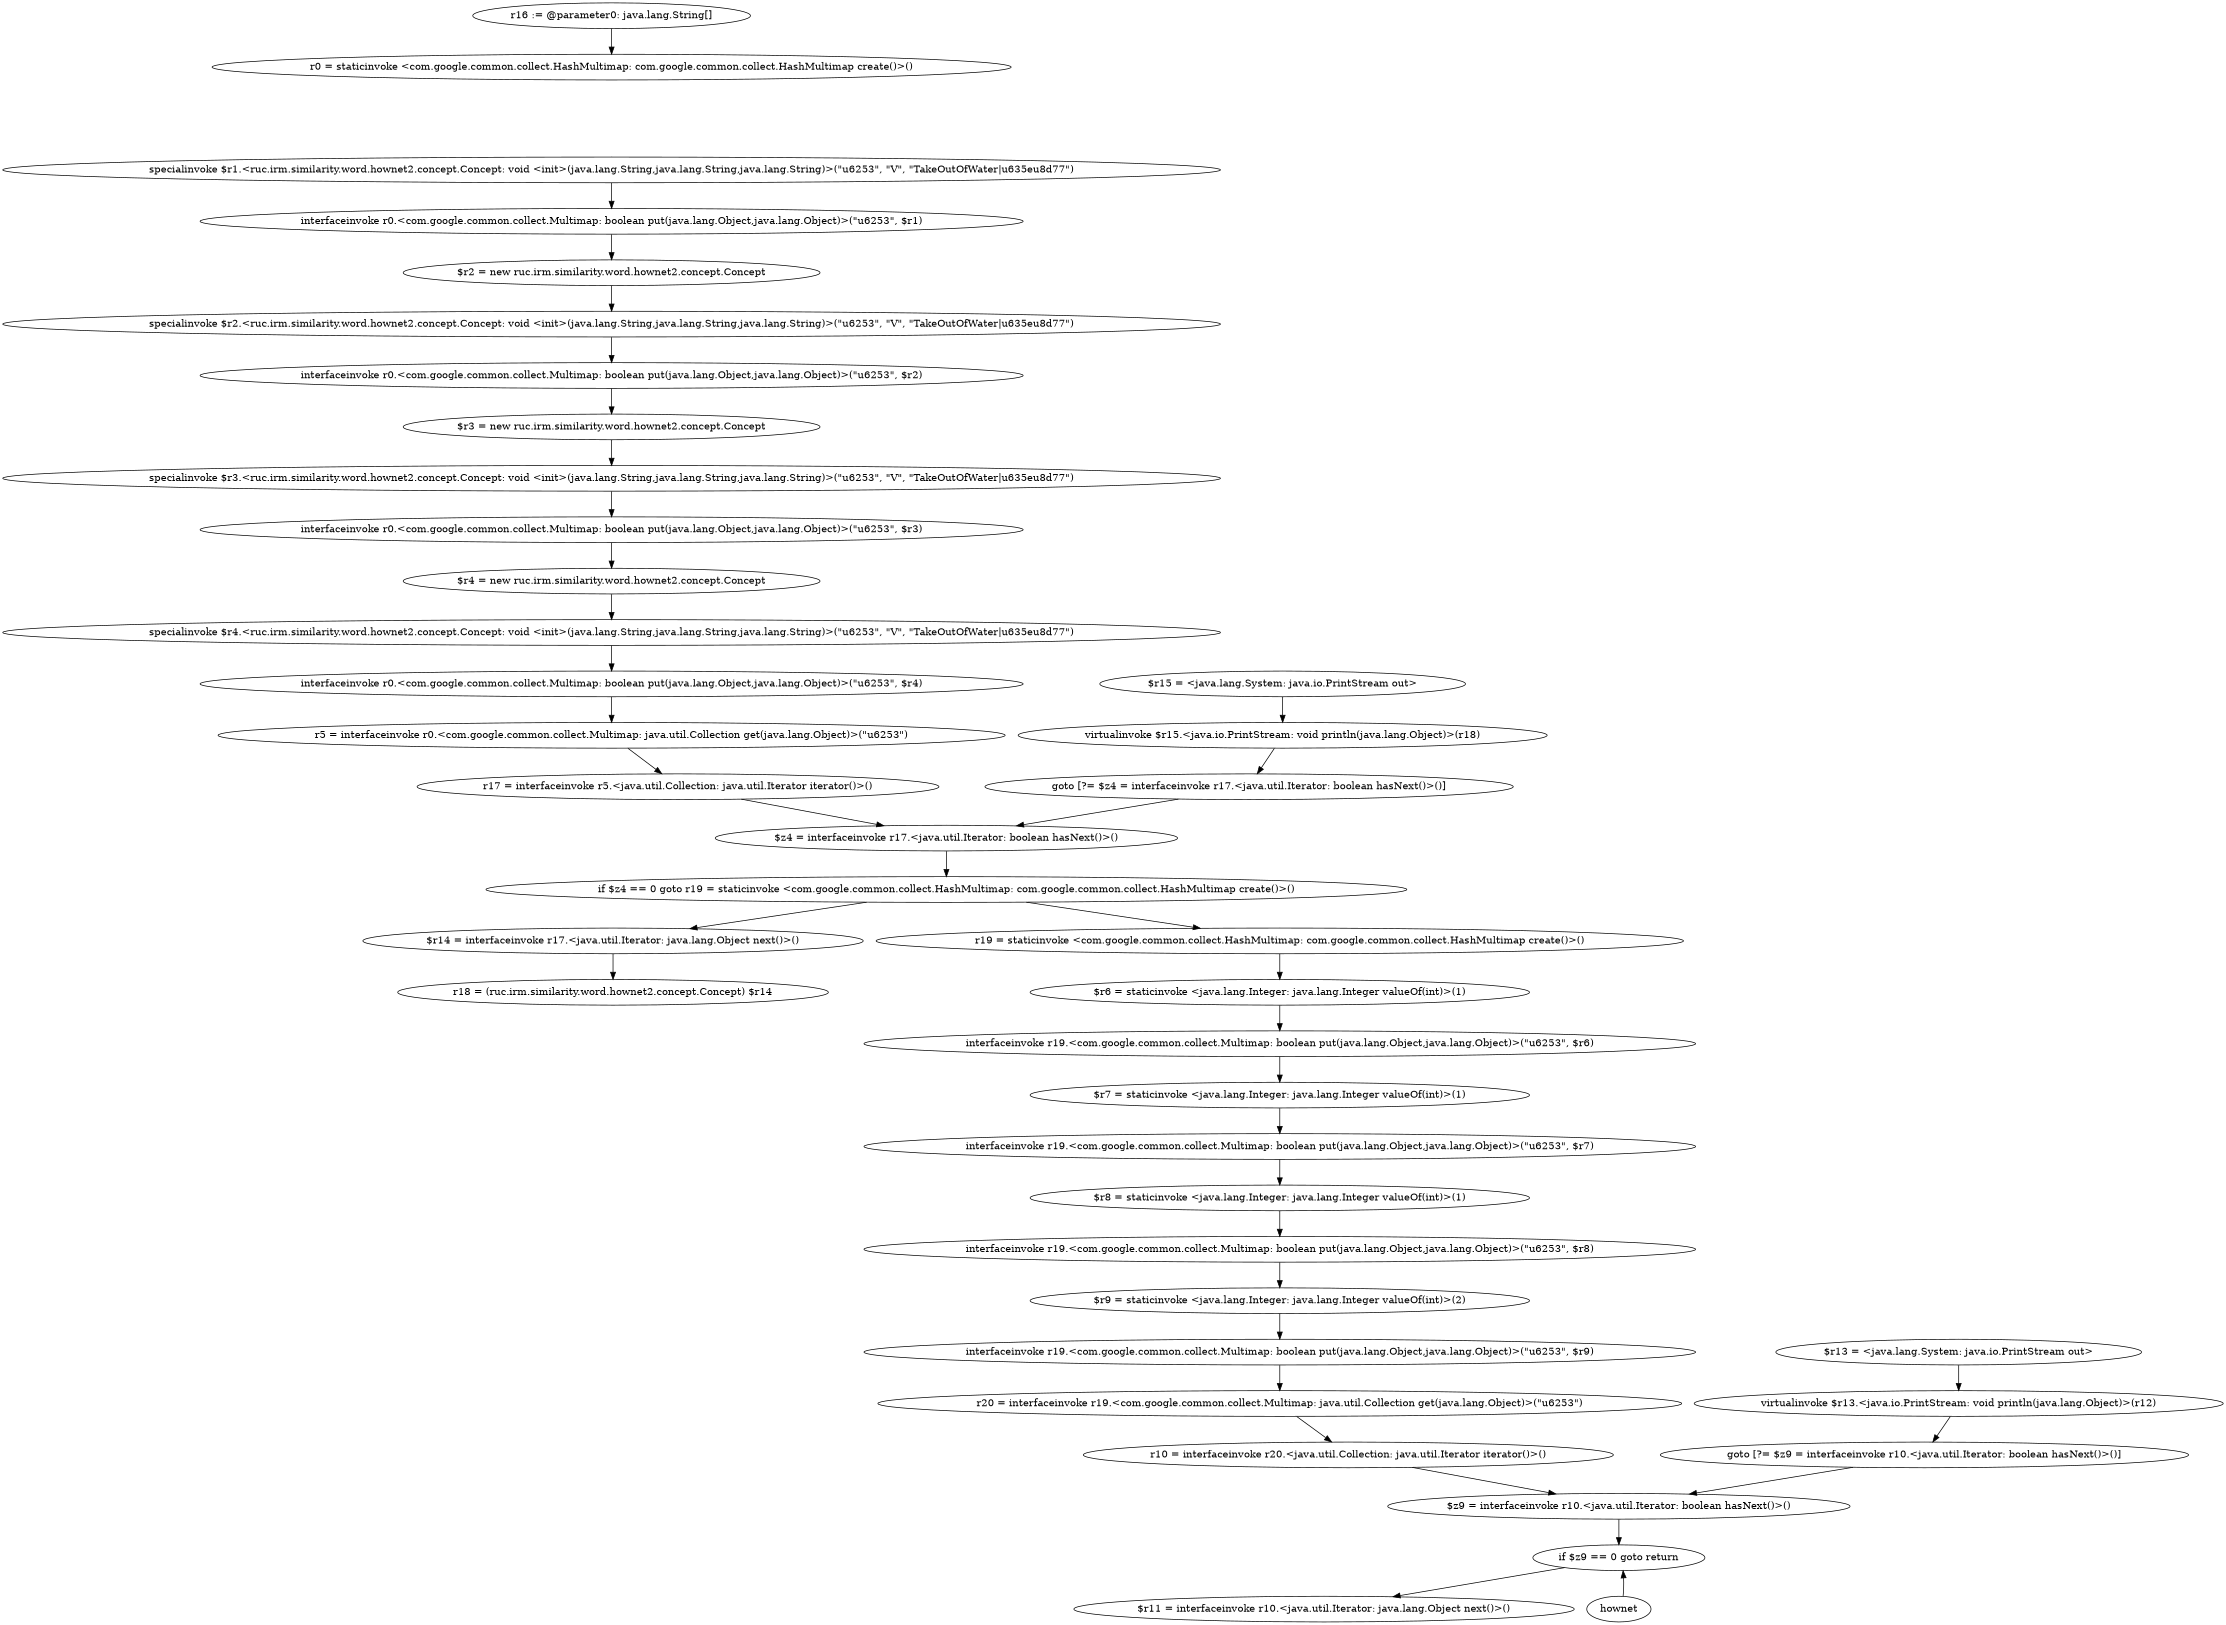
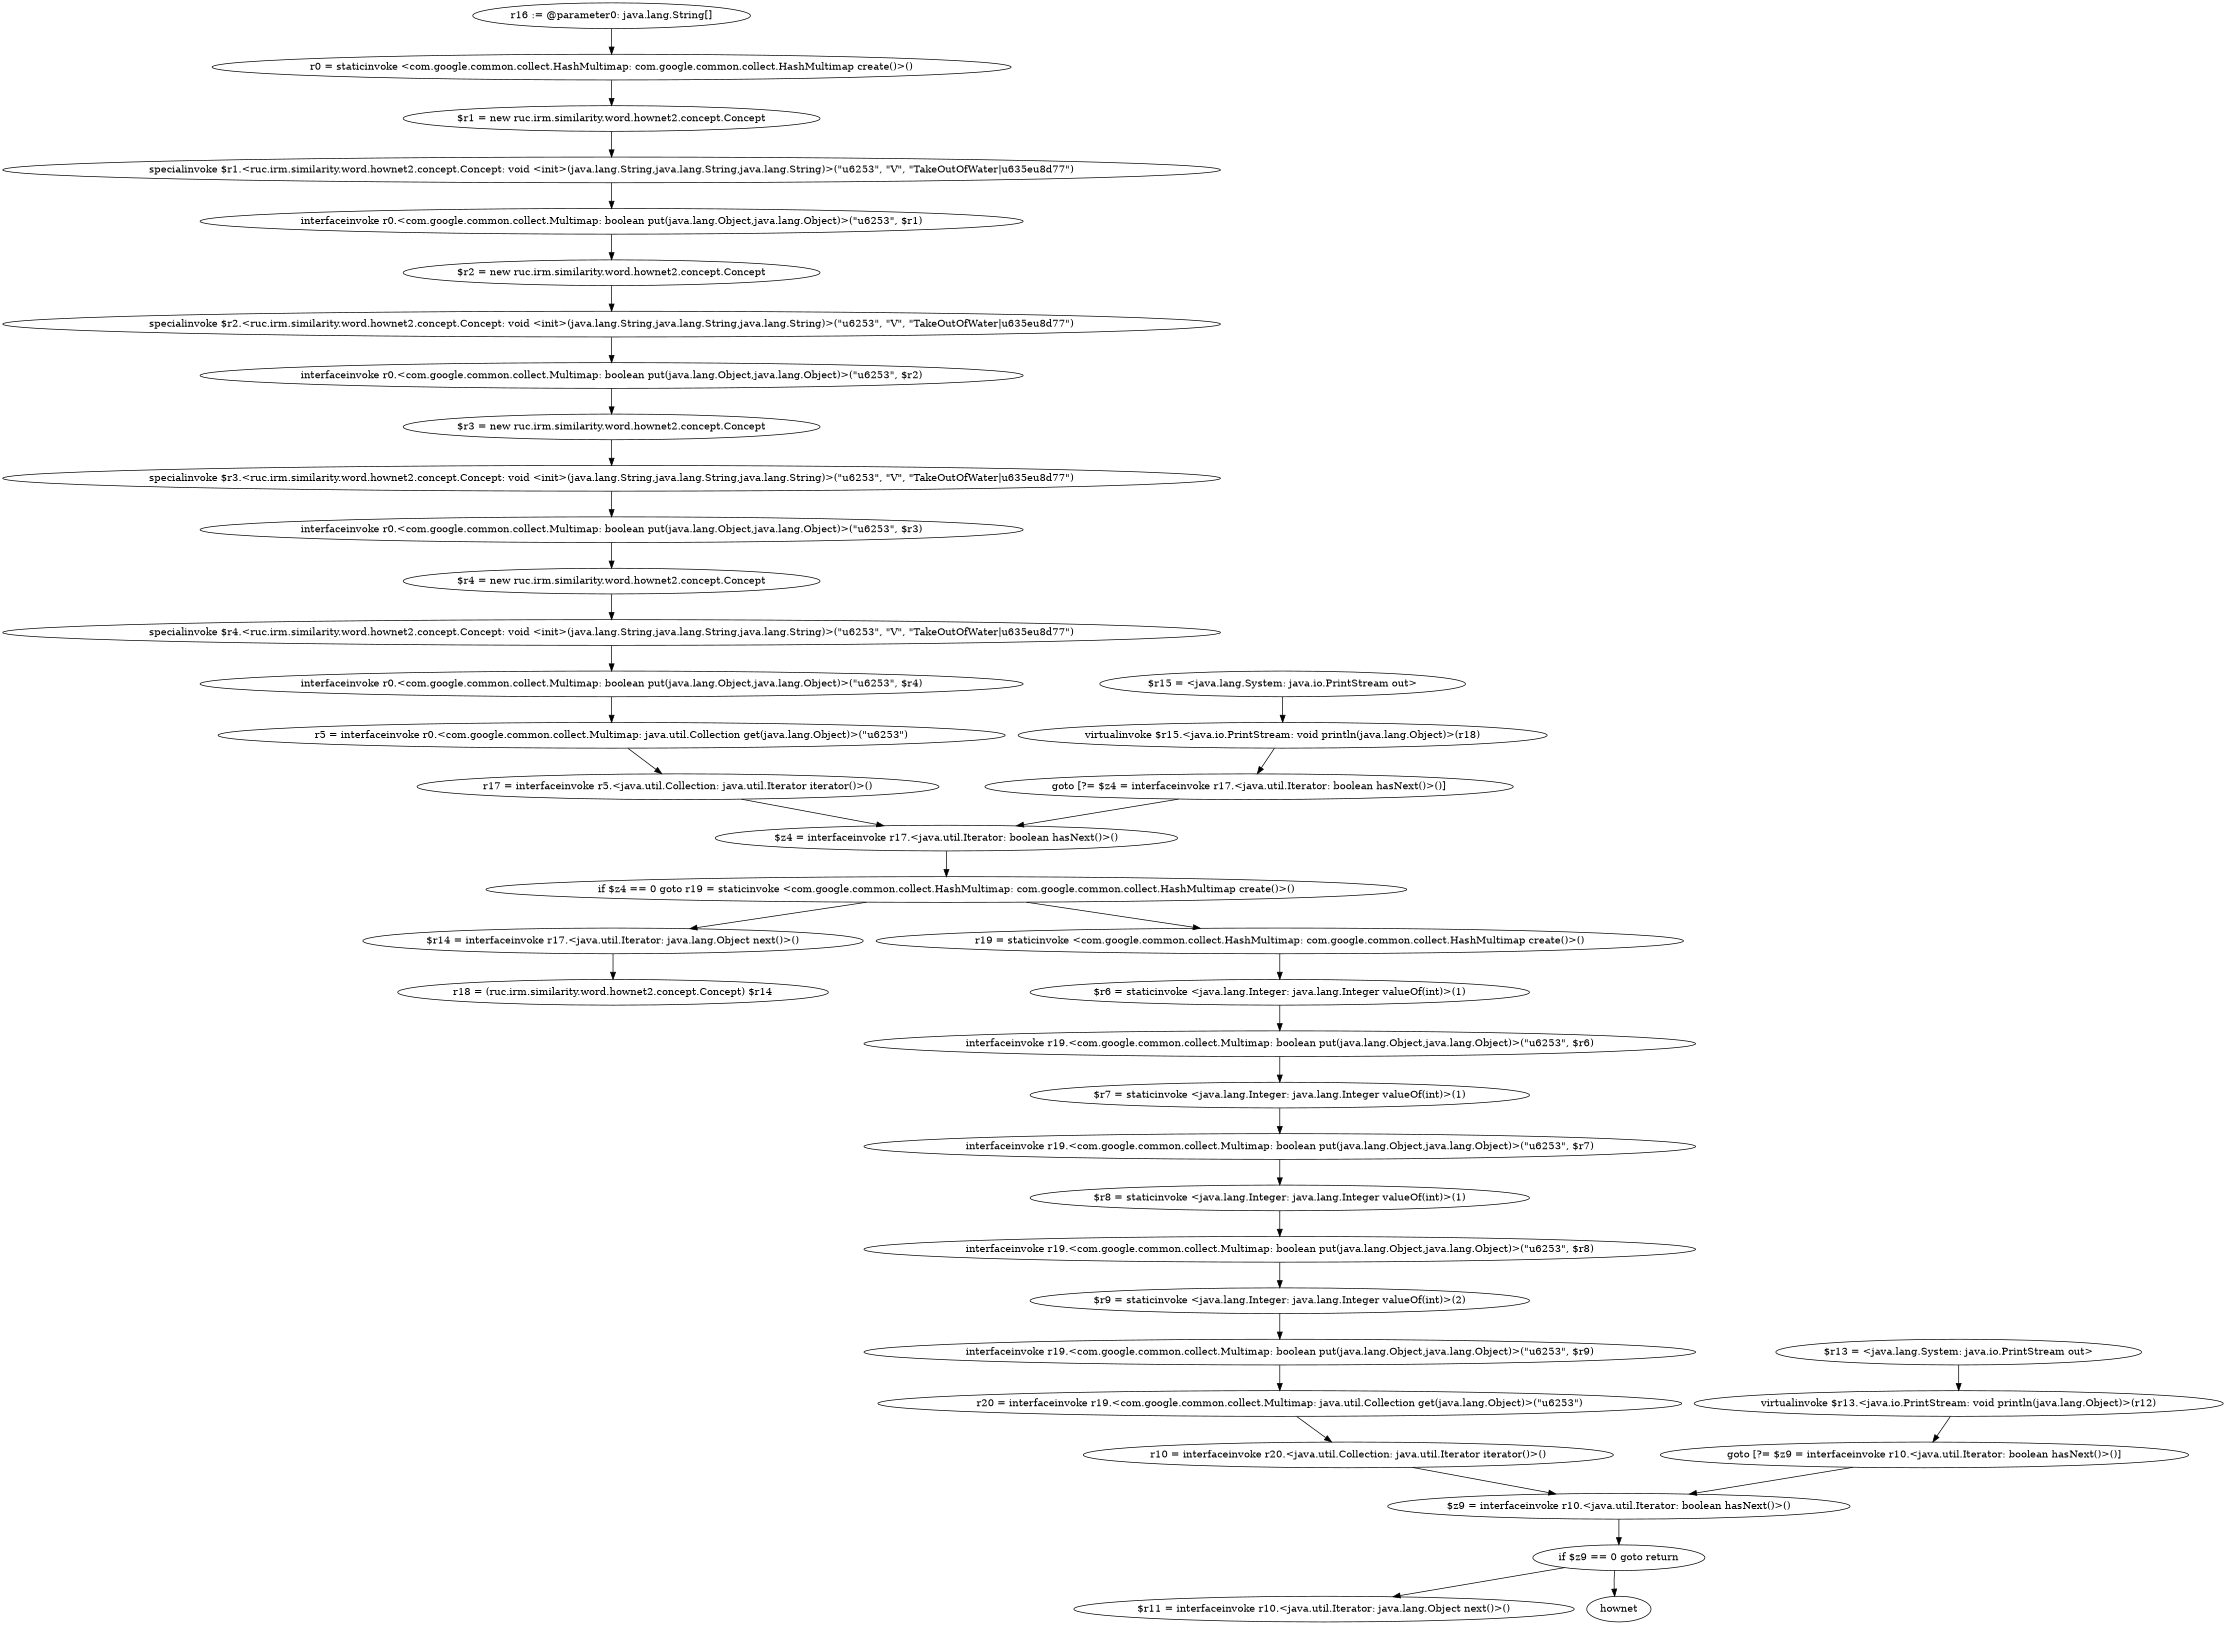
node "$r1 = new ruc.irm.similarity.word.hownet2.concept.Concept": added
edge "hownet" -> "if $z9 == 0 goto return": reversed
